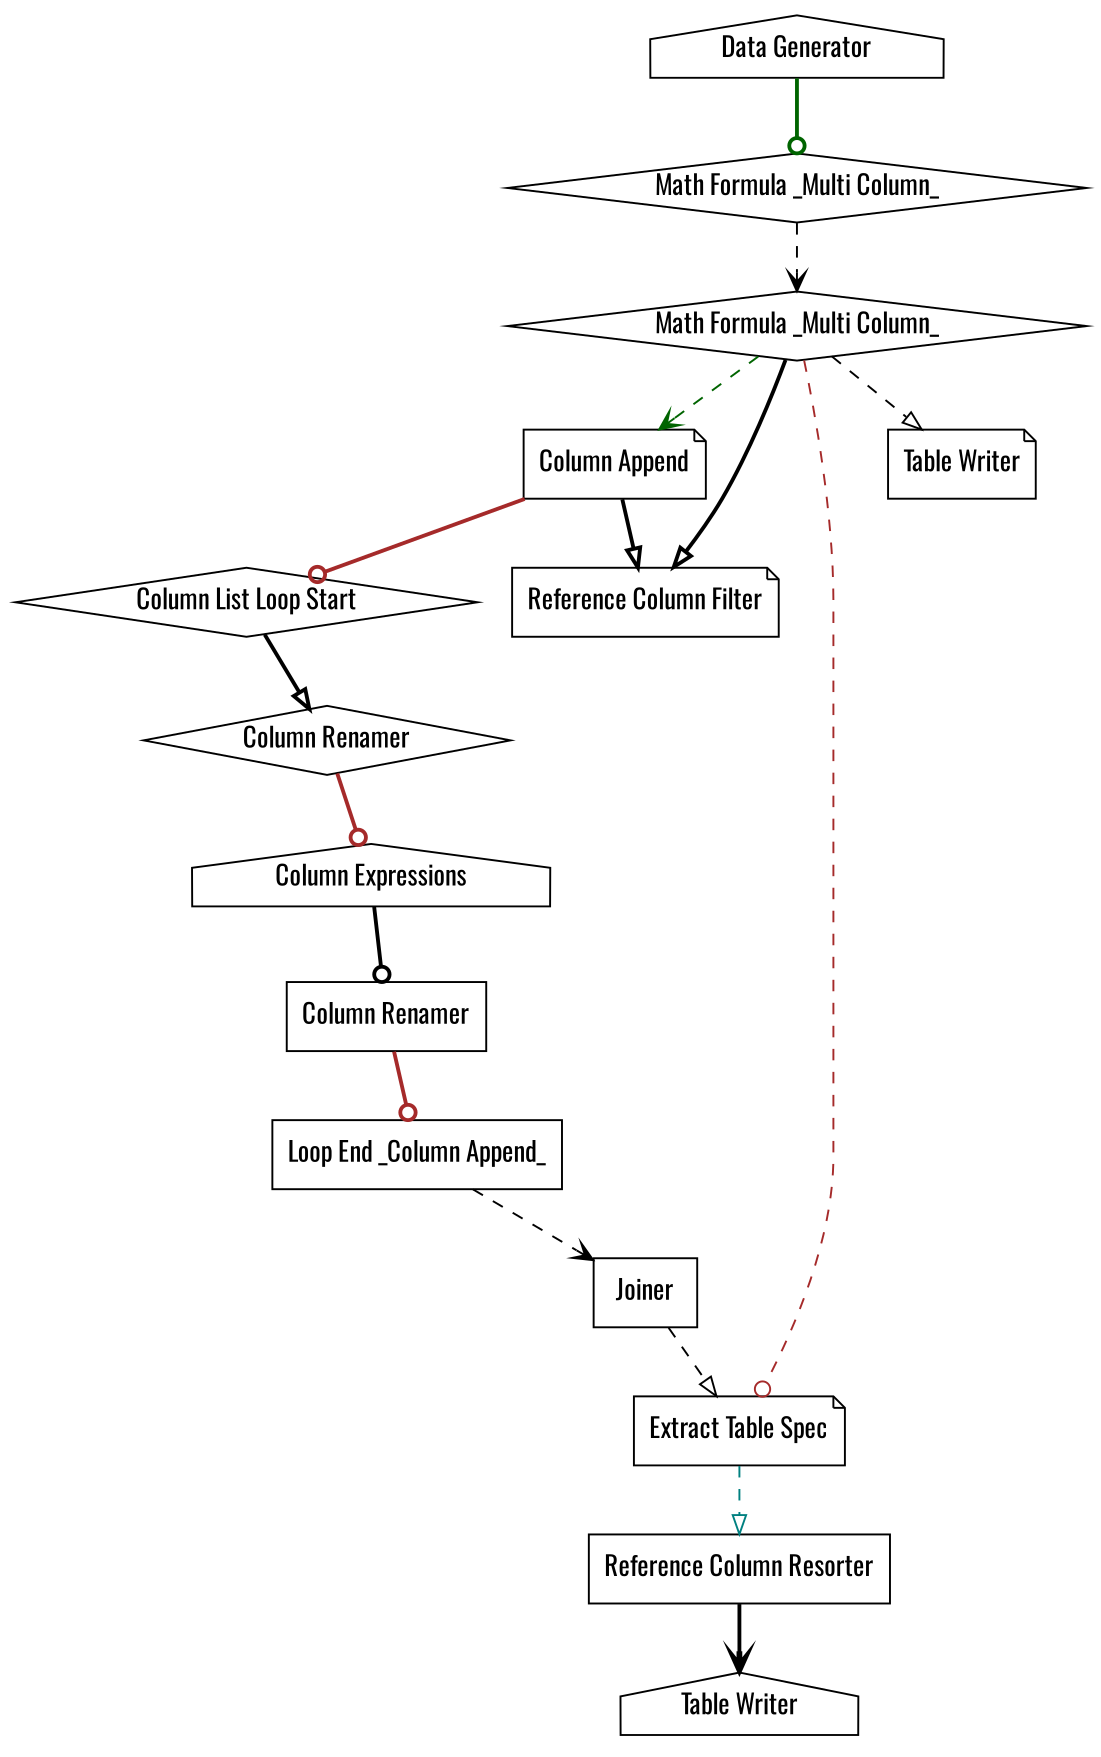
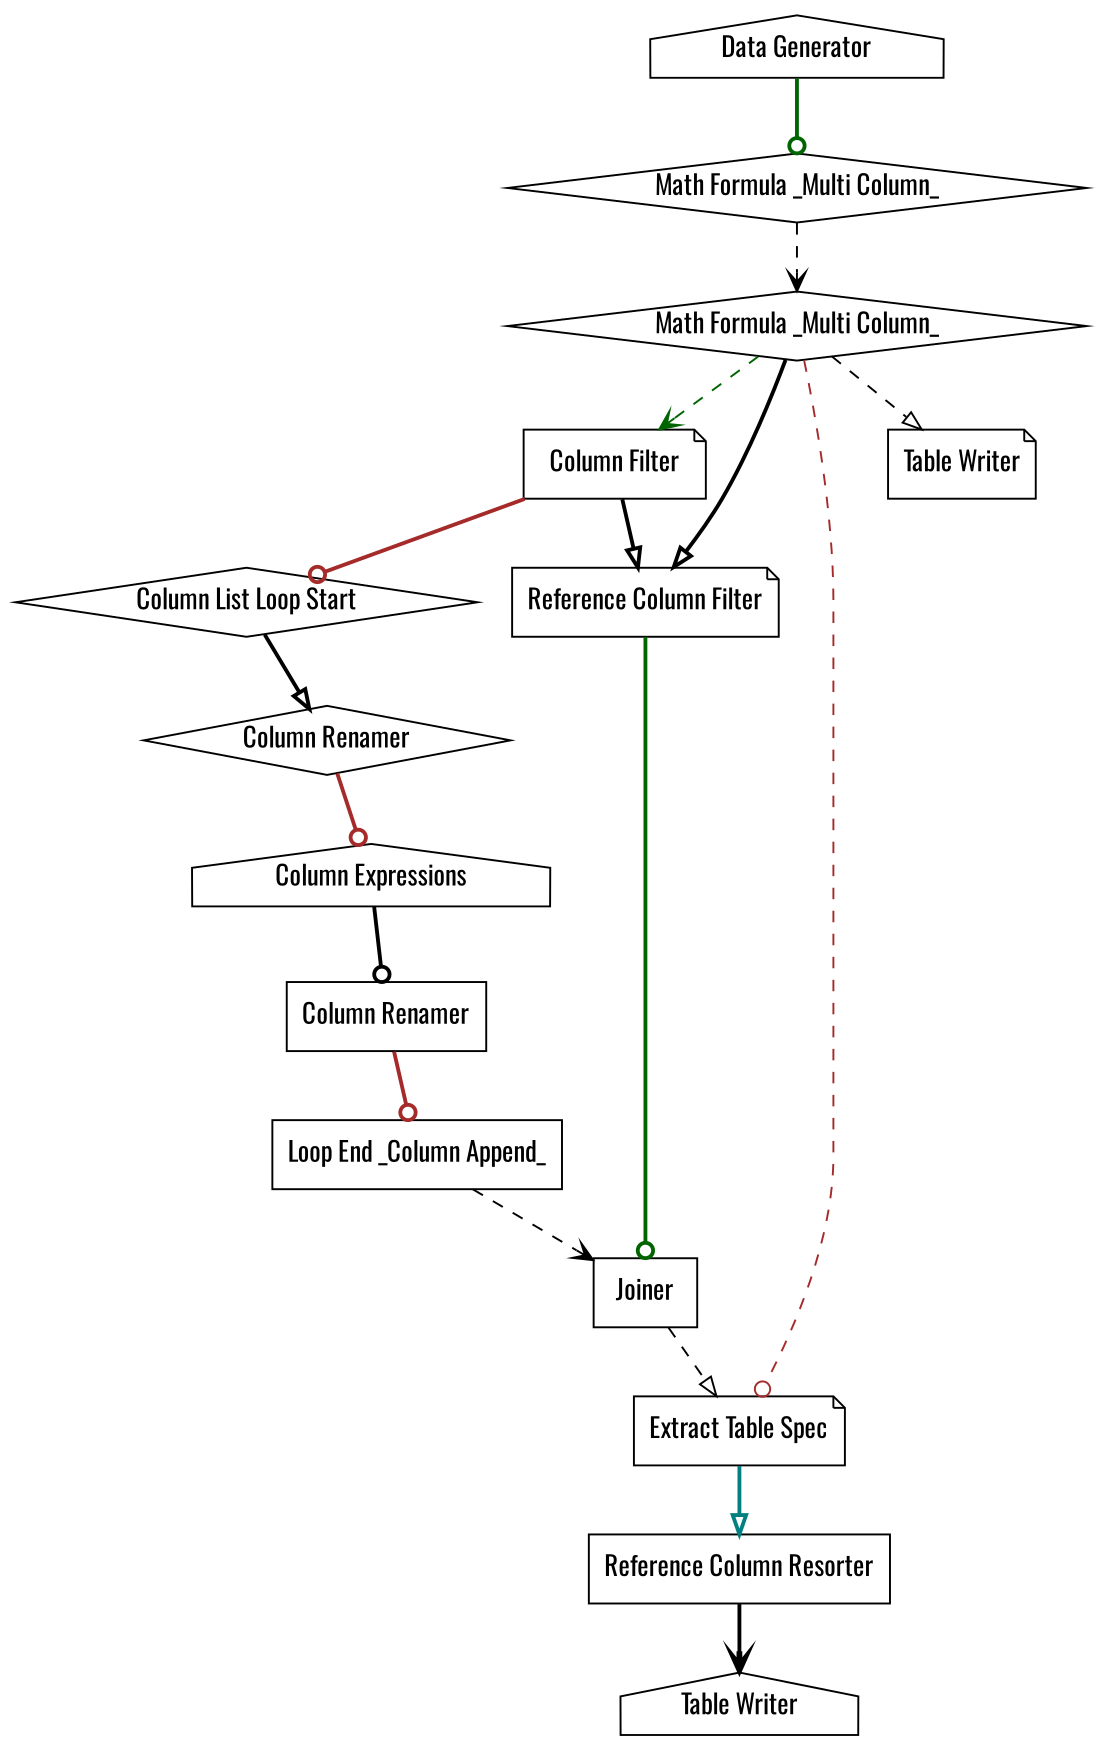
node "Column Append": label "Column Append" -> "Column Filter"
edge "Reference Column Filter" -> "Joiner": added
edge "Extract Table Spec" -> "Reference Column Resorter": style dashed -> bold
